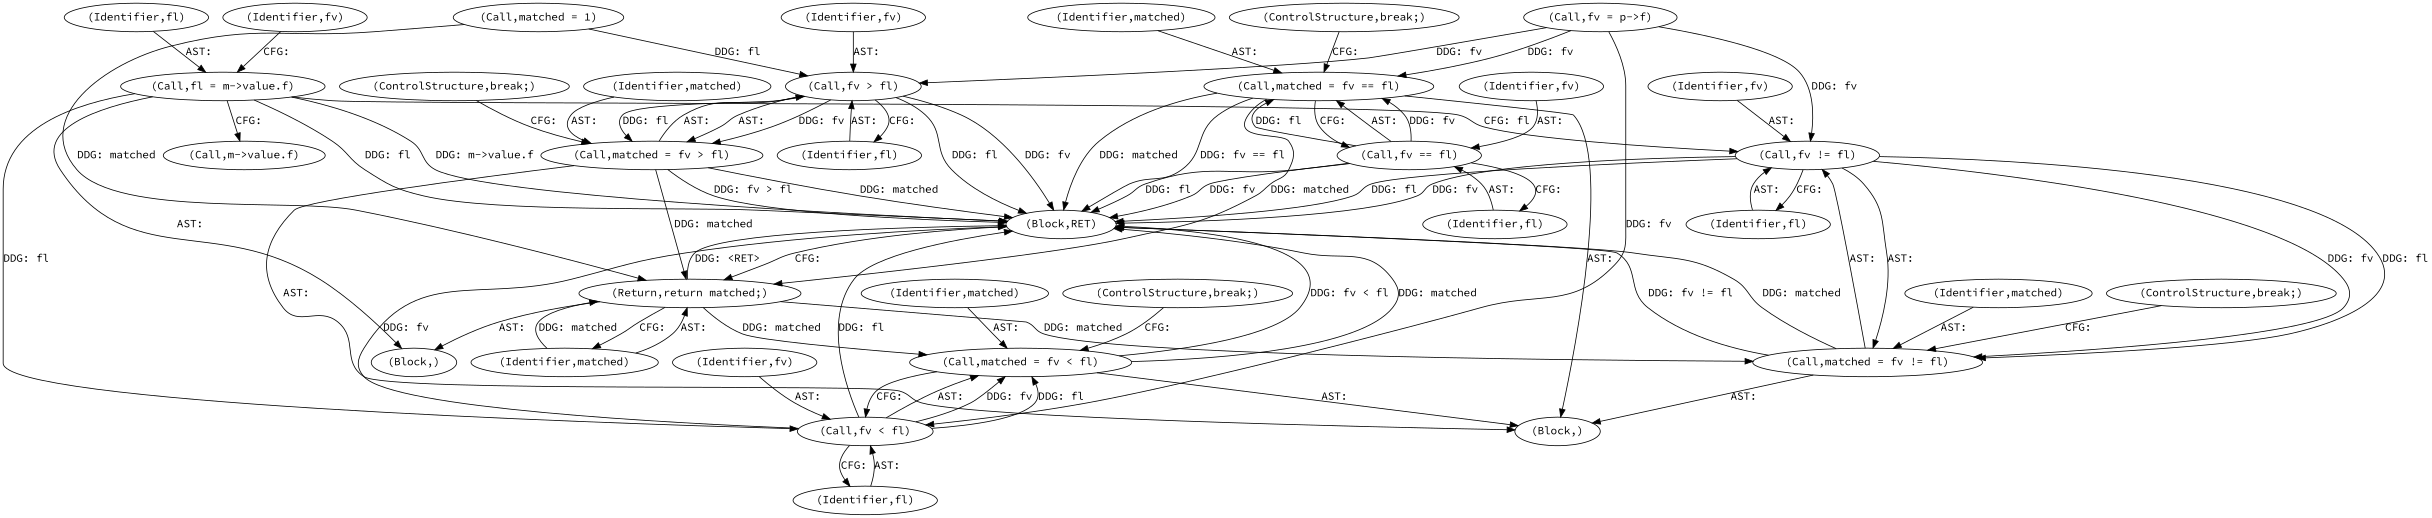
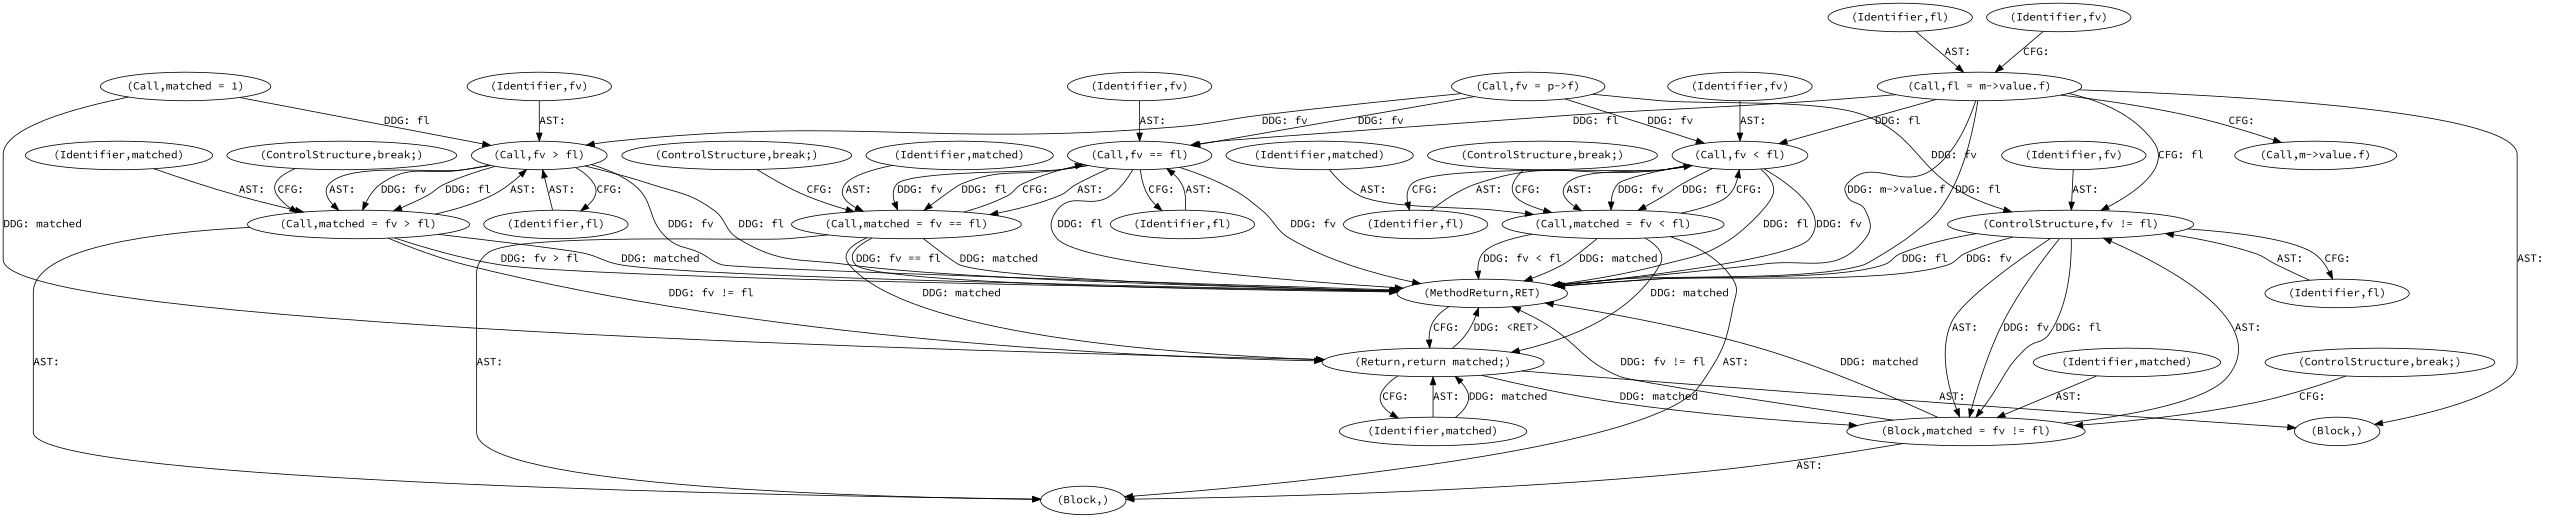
edge "(Call,fv = p->f)" -> "(Call,matched = fv == fl)": now "(Call,fv = p->f)" -> "(Call,fv == fl)"
edge "(Call,fl = m->value.f)" -> "(Call,fv == fl)": added, label "DDG: fl"
node "(Call,fv != fl)": label "(Call,fv != fl)" -> "(ControlStructure,fv != fl)"
edge "(Call,matched = fv > fl)" -> "(Return,return matched;)": label "DDG: matched" -> "DDG: fv != fl"
node "(Block,RET)": label "(Block,RET)" -> "(MethodReturn,RET)"
edge "(Return,return matched;)" -> "(Call,matched = fv < fl)": reversed
node "(Call,matched = fv != fl)": label "(Call,matched = fv != fl)" -> "(Block,matched = fv != fl)"
